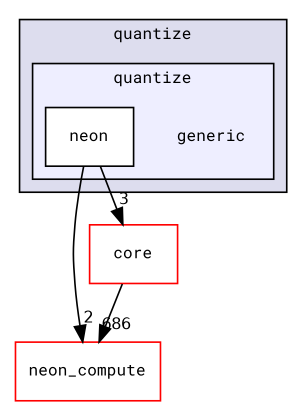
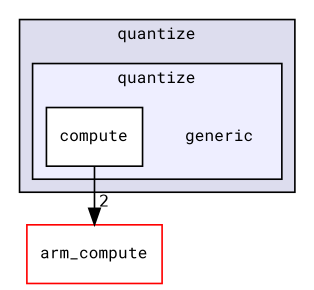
node "neon": label "neon" -> "compute"
node "core": removed
node "neon_compute": label "neon_compute" -> "arm_compute"
